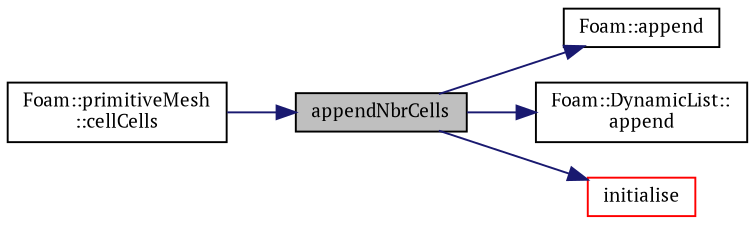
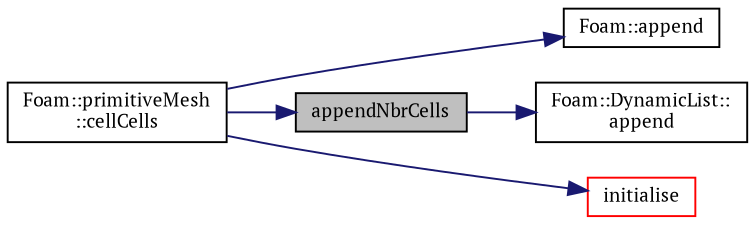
edge "appendNbrCells" -> "Foam::append": now "Foam::primitiveMesh ::cellCells" -> "Foam::append"
edge "appendNbrCells" -> "initialise": now "Foam::primitiveMesh ::cellCells" -> "initialise"
